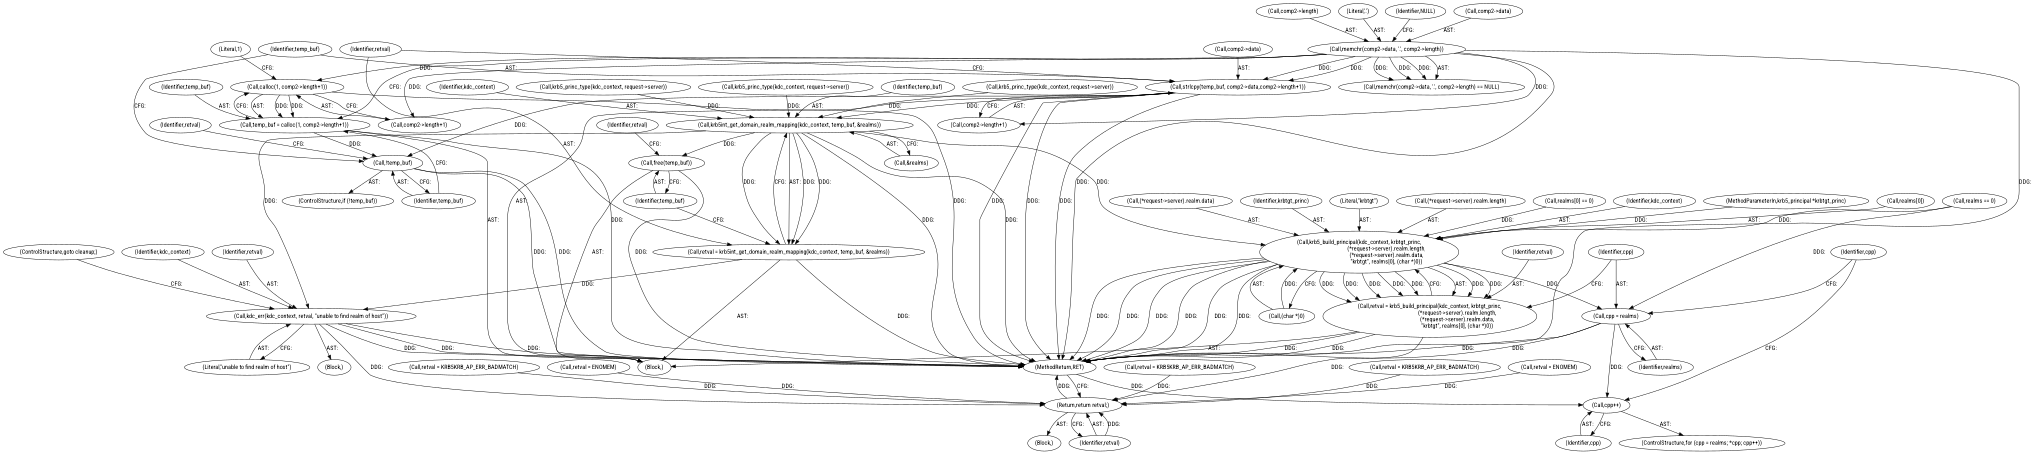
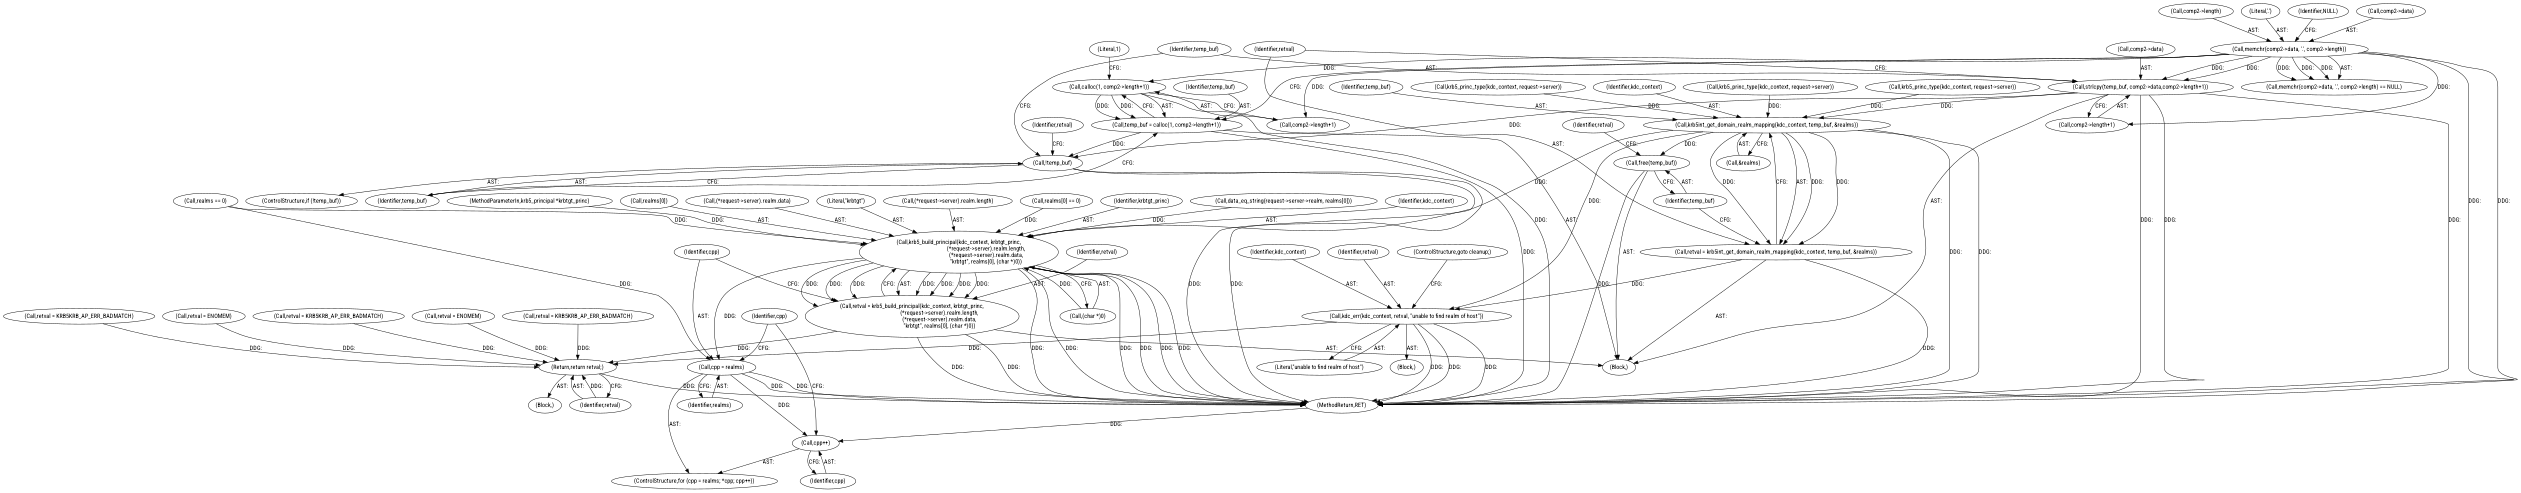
node "(Call,data_eq_string(request->server->realm, realms[0]))": added
edge "(MethodReturn,RET)" -> "(Return,return retval;)": removed, label "CFG:"
edge "(Call,cpp = realms)" -> "(ControlStructure,for (cpp = realms; *cpp; cpp++))": added, label "AST:"
